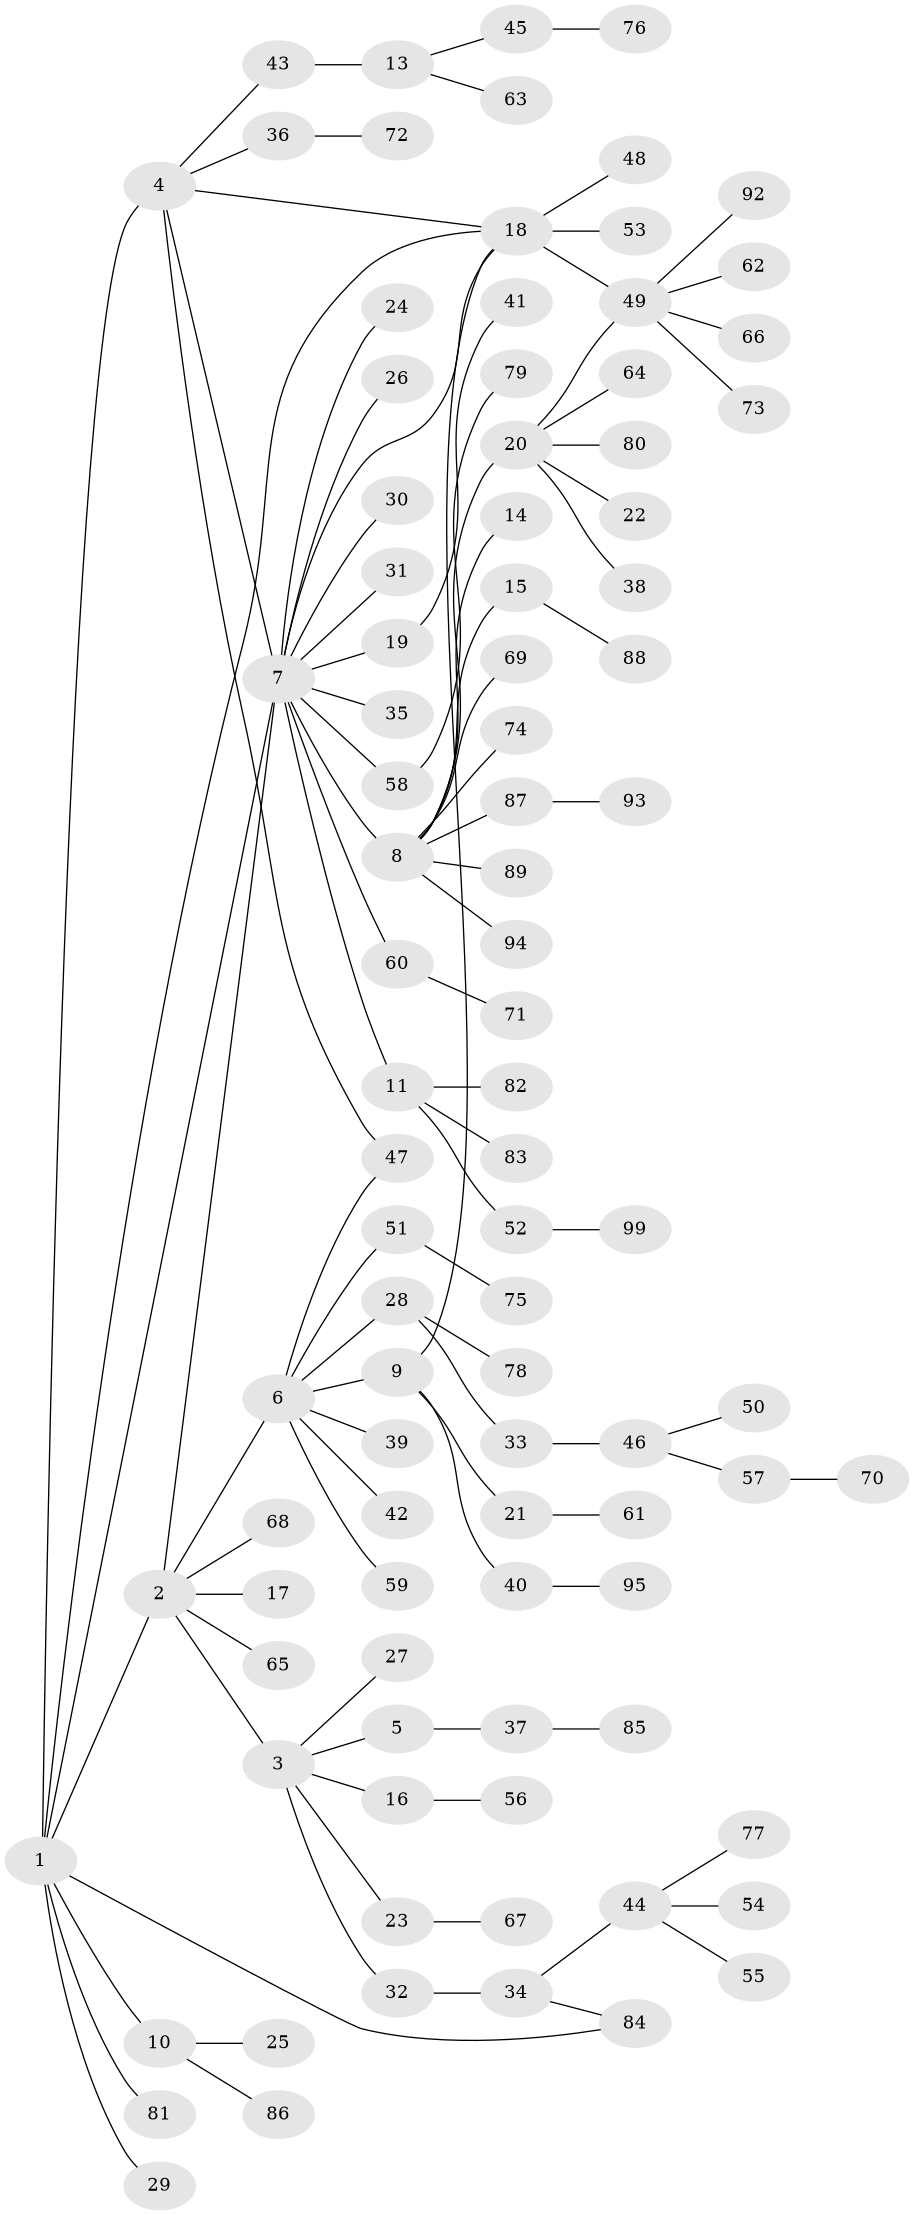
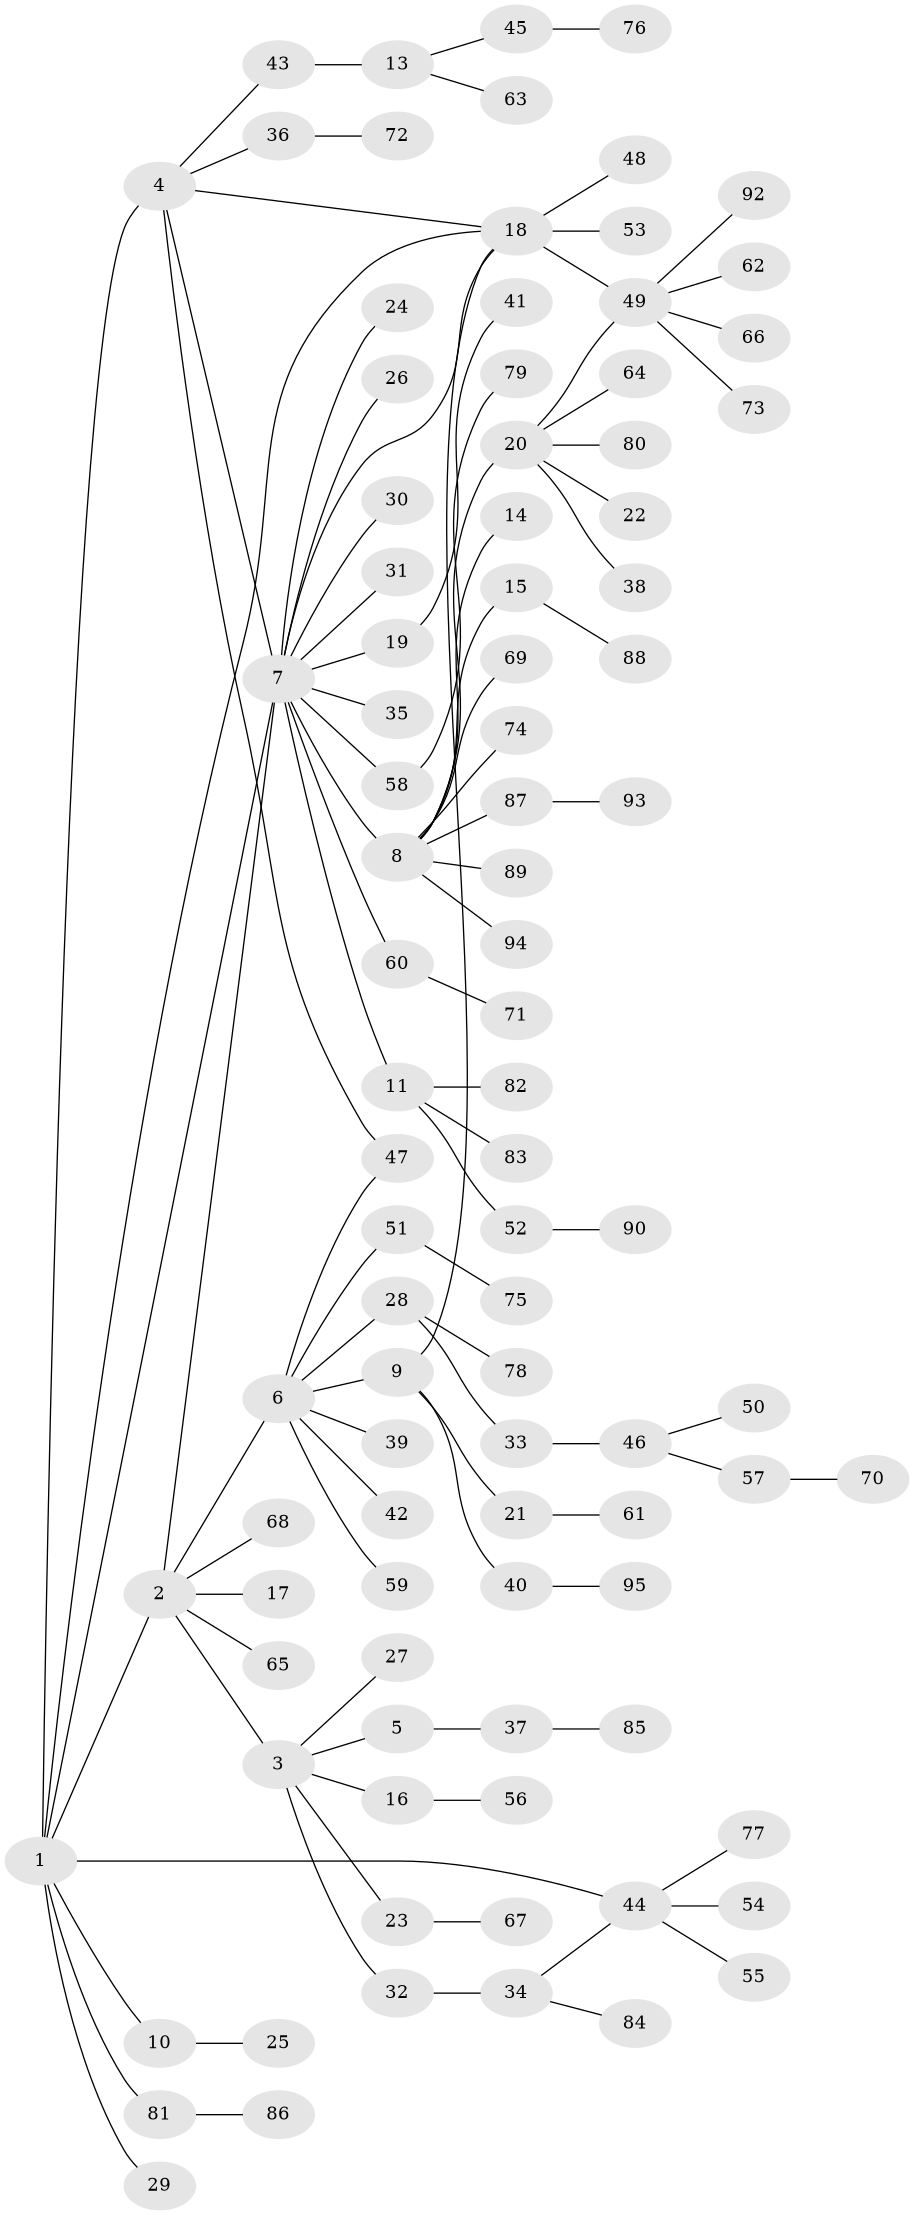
node "99": label "99" -> "90"
edge "1" -- "84": now "1" -- "44"
edge "10" -- "86": now "81" -- "86"
